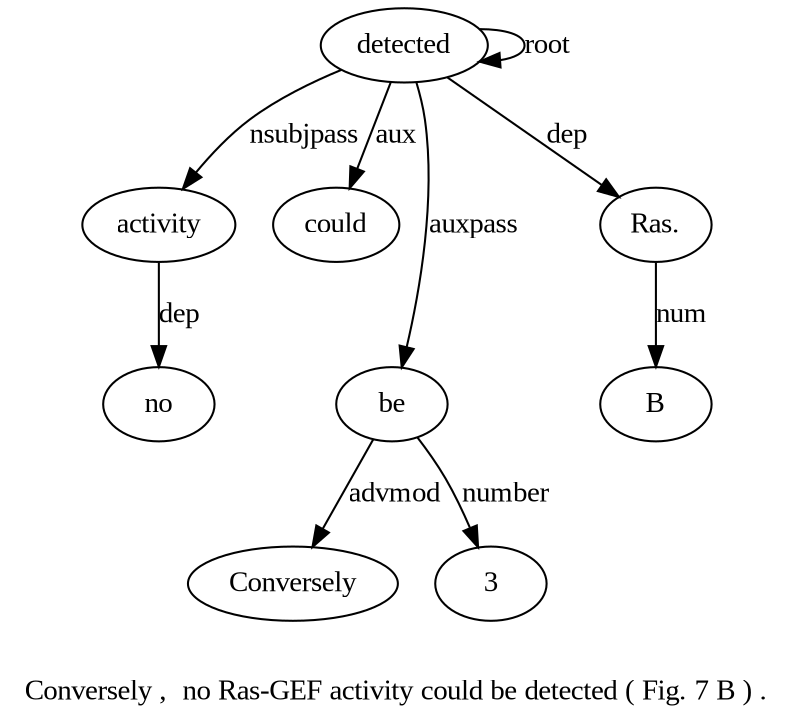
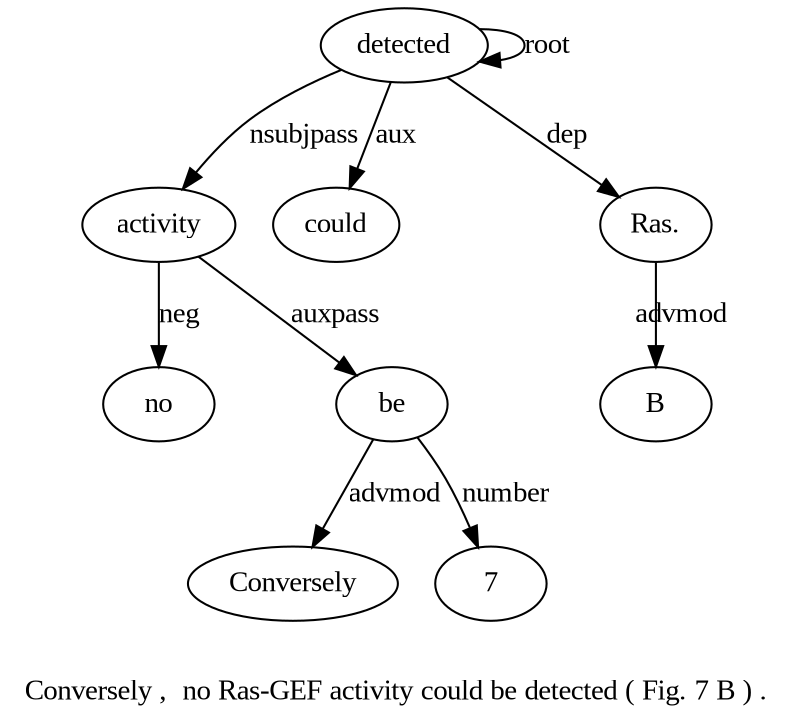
edge "detected" -> "be": now "activity" -> "be"
edge "activity" -> "no": label "dep" -> "neg"
edge "Ras." -> "B": label "num" -> "advmod"
node "3": label "3" -> "7"
